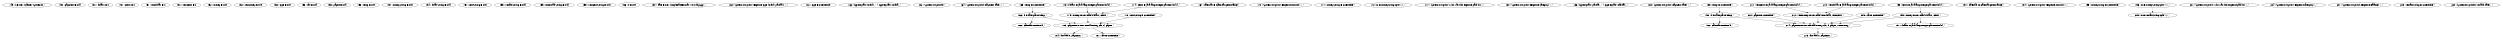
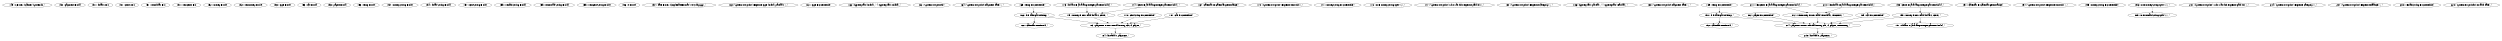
edge "183 : payment = new InFull(money, cat, d, payee, )" -> "181 : cat = c.nextLine()": reversed
